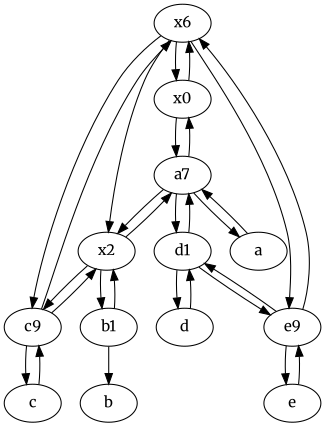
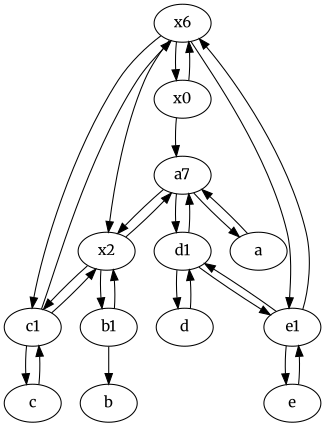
edge "a7" -> "x0": removed
node "c9": label "c9" -> "c1"
node "e9": label "e9" -> "e1"
